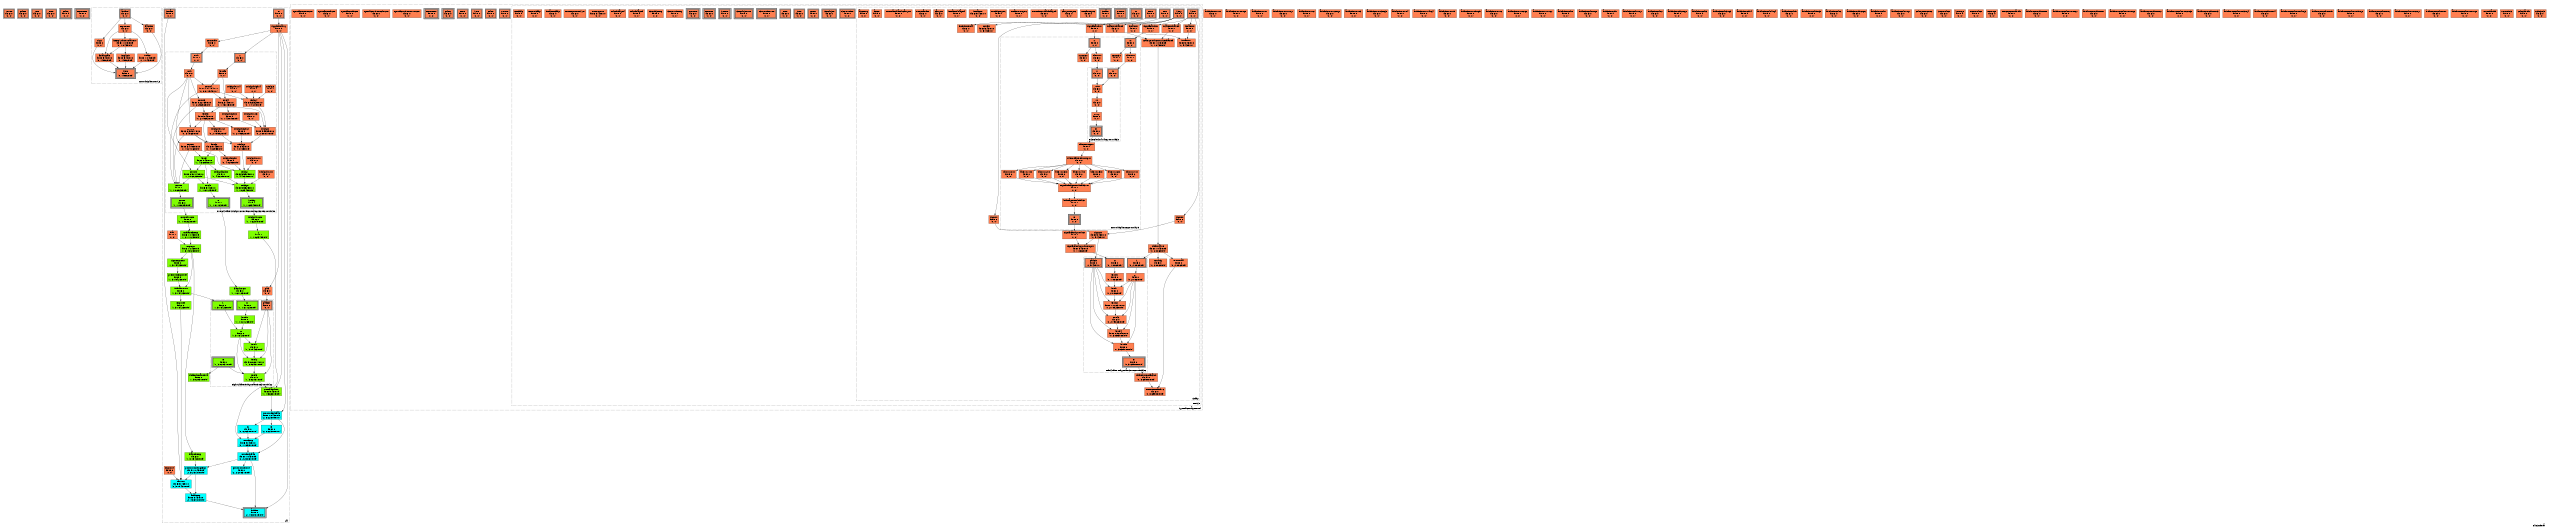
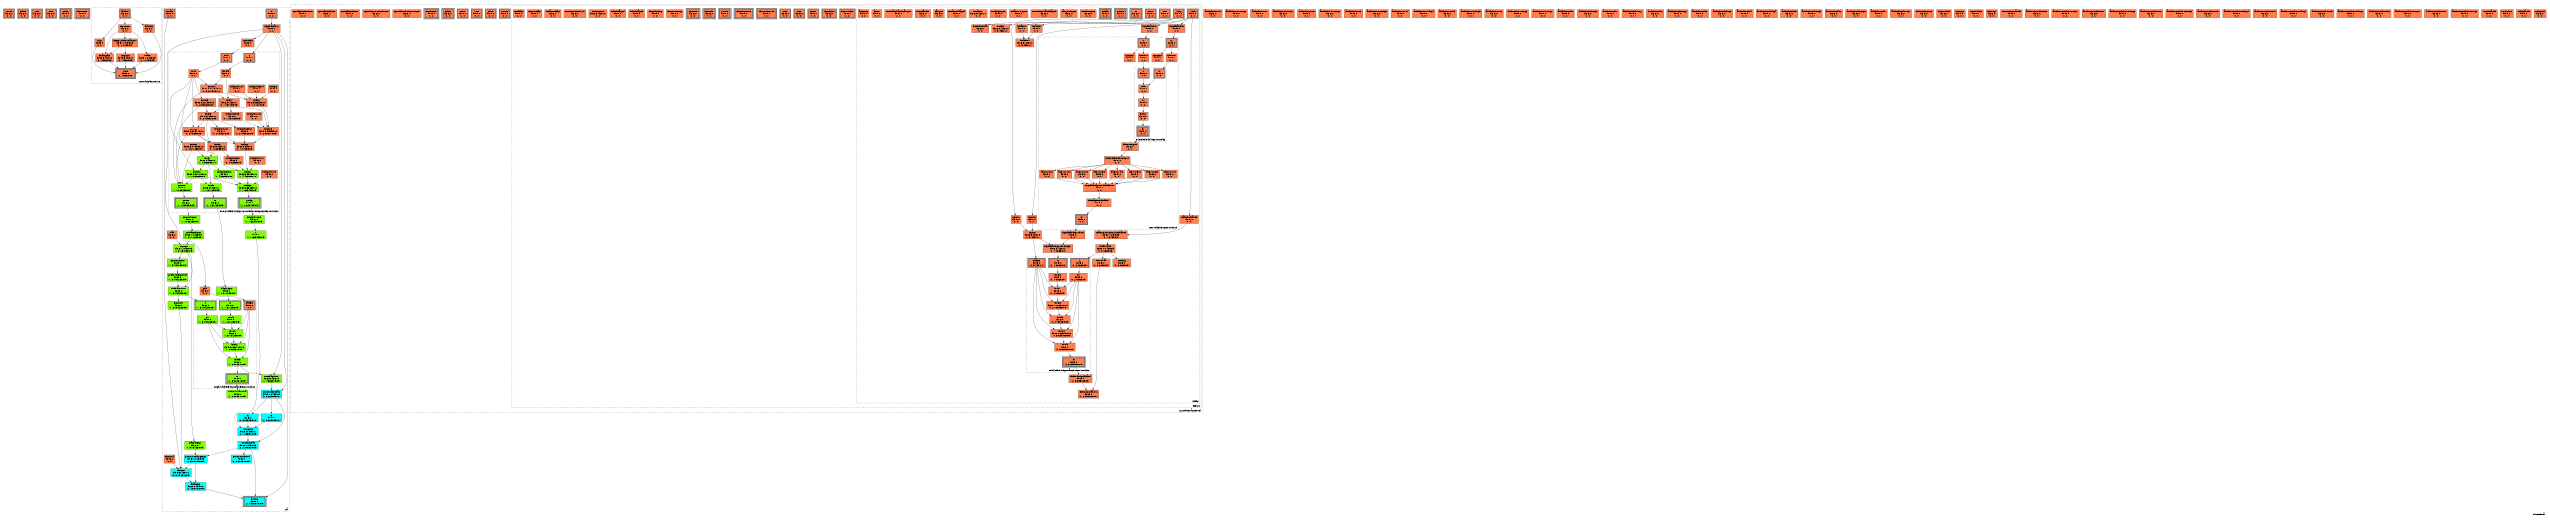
node "scale_Y_biased dT = 0 (0, 0)": removed
edge "level0 dT = 0 (1, 1.61123e-09)" -> "ps dT = 0 (1, 3.15423e-09)": now "level0 dT = 0 (1, 1.61123e-09)" -> "level1 dT = 0 (1, 3.15423e-09)"
edge "R dT = 0 (1, 3.82031e-09)" -> "level3 dT = 0 (1, 3.82031e-09)": reversed
